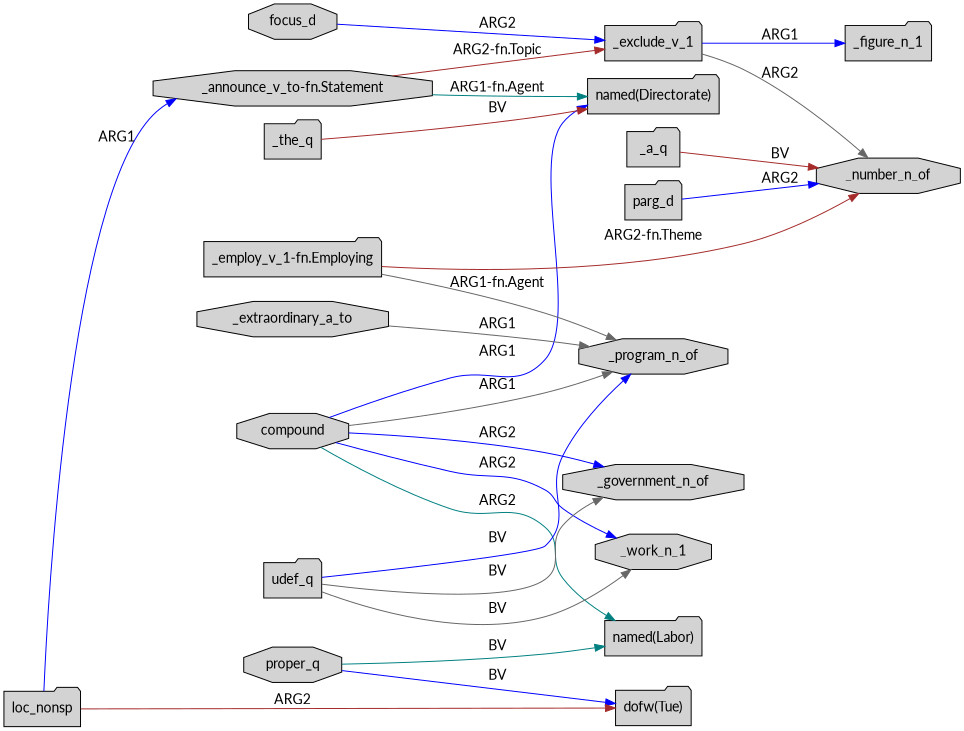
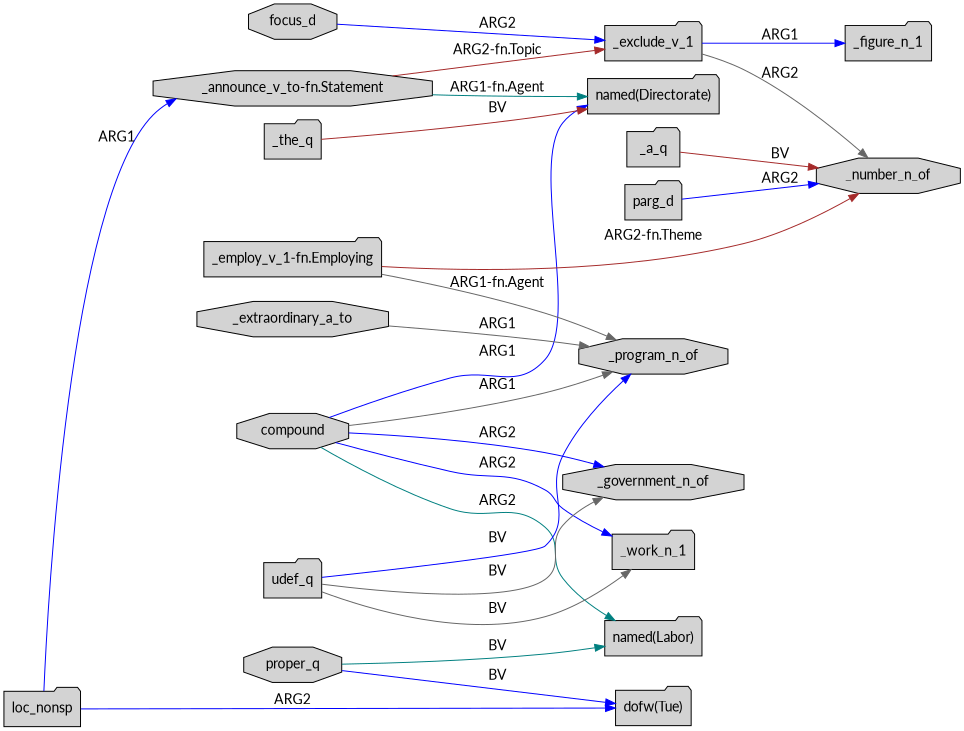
node "_work_n_1": shape octagon -> folder
edge "loc_nonsp" -> "dofw(Tue)": color brown -> blue
